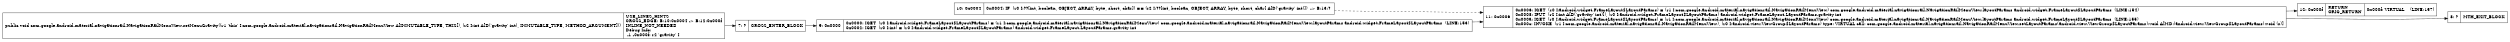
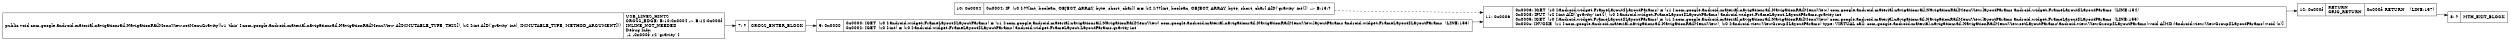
node "12: 0x000f": text "0x000f: VIRTUAL    (LINE:157)" -> "0x000f: RETURN    (LINE:157)"
edge "11: 0x0006" -> "8: ?": now "12: 0x000f" -> "8: ?"
